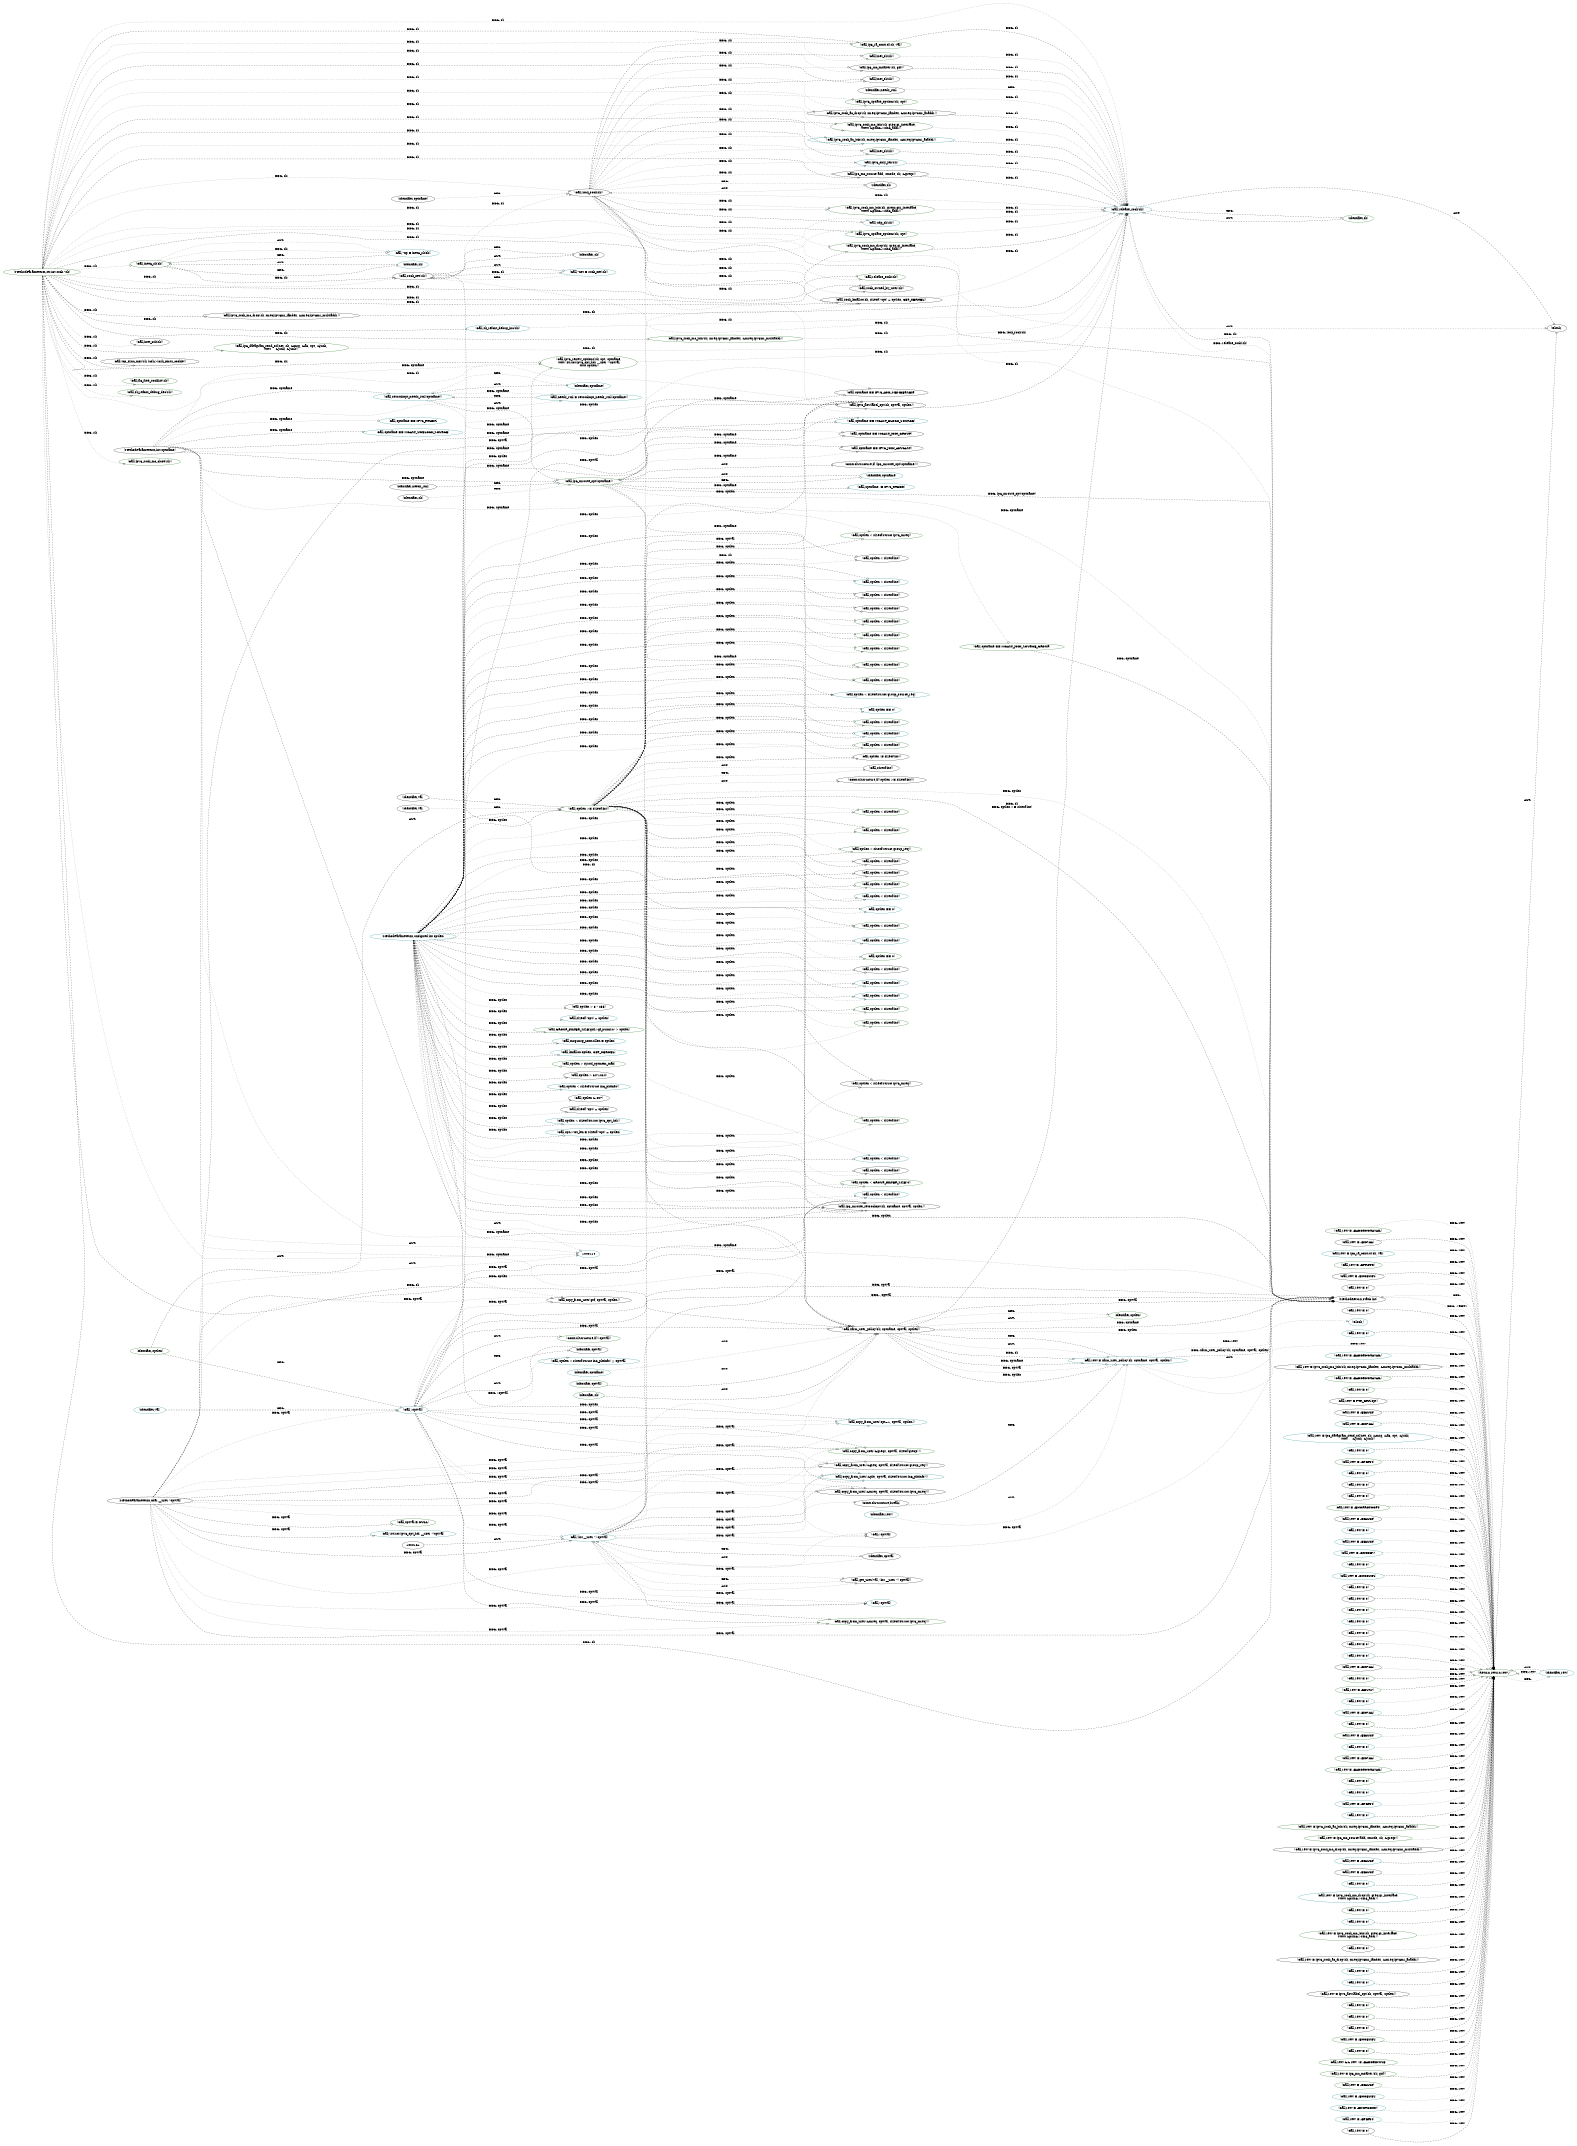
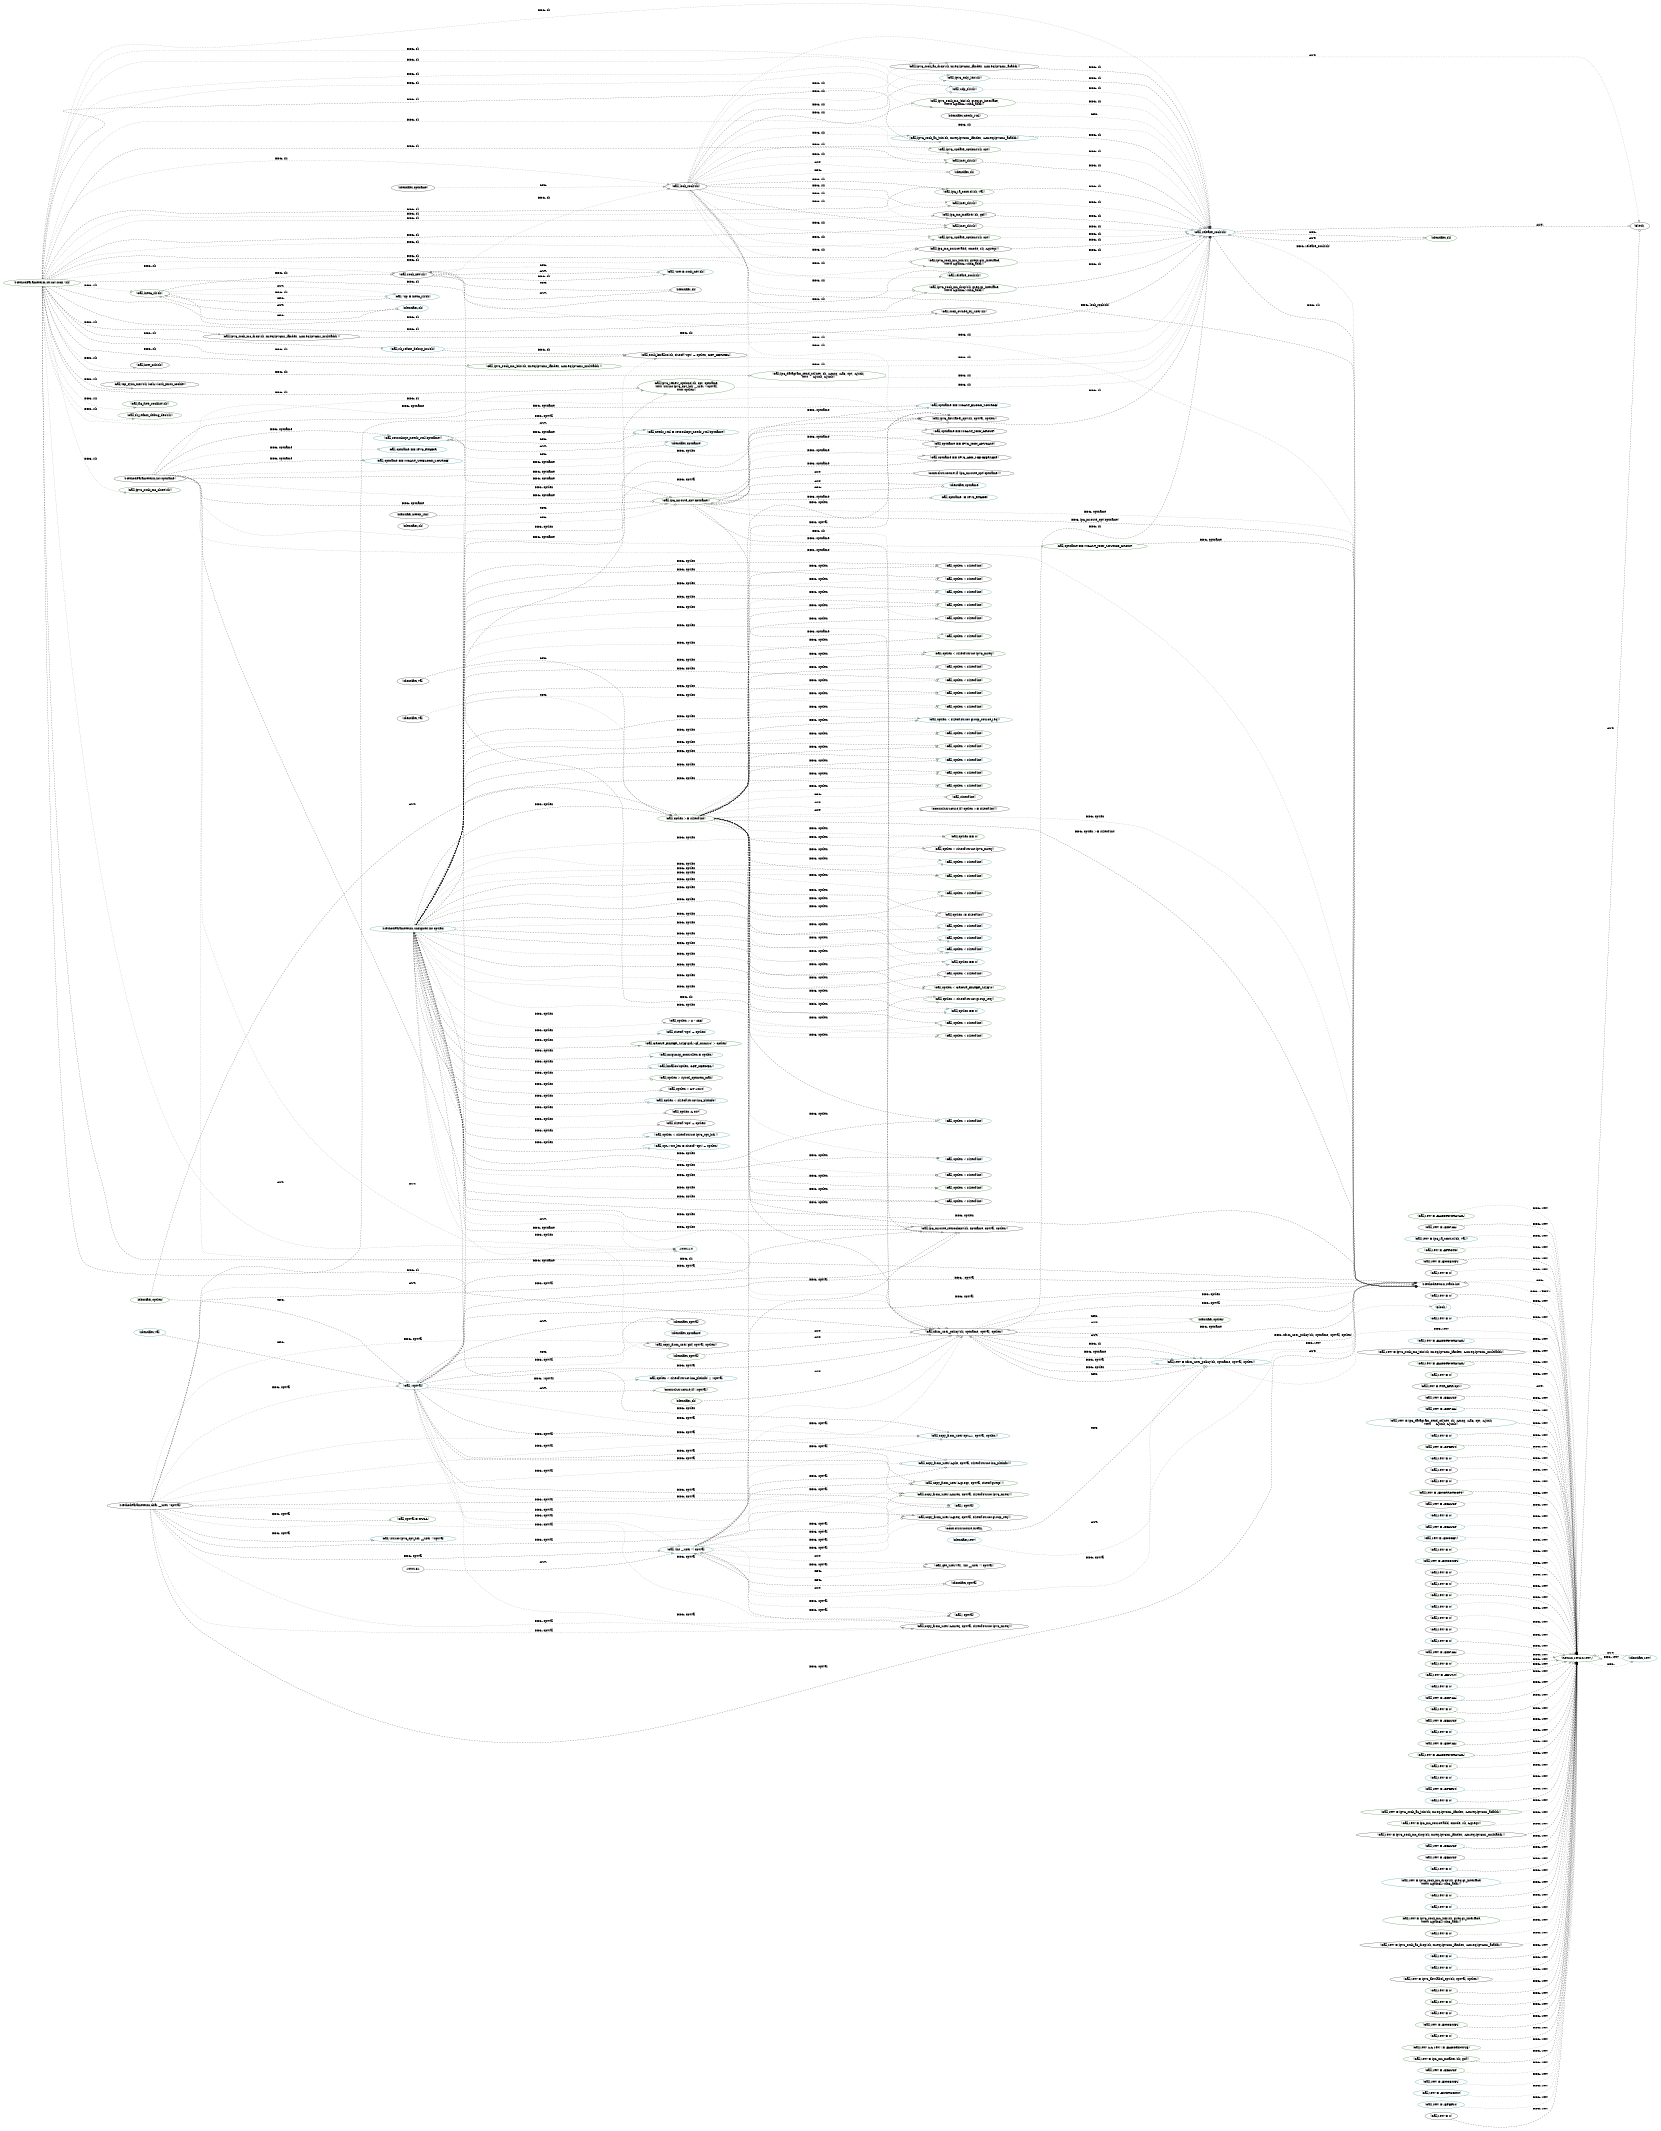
edge "(Call,lock_sock(sk))" -> "(Call,sock_kmalloc(sk, sizeof(*opt) + optlen, GFP_KERNEL))": now "(Call,sk_refcnt_debug_inc(sk))" -> "(Call,sock_kmalloc(sk, sizeof(*opt) + optlen, GFP_KERNEL))"
edge "(Call,optlen >= sizeof(int))" -> "(Call,ip6_mroute_setsockopt(sk, optname, optval, optlen))": removed, label "DDG: optlen"
edge "(Call,retv = PTR_ERR(opt))" -> "(Return,return retv;)": label "DDG: retv" -> "AST: "
